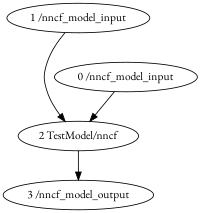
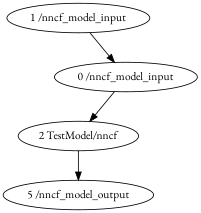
edge "1 /nncf_model_input" -> "2 TestModel/nncf": now "1 /nncf_model_input" -> "0 /nncf_model_input"
node "3 /nncf_model_output": label "3 /nncf_model_output" -> "5 /nncf_model_output"
